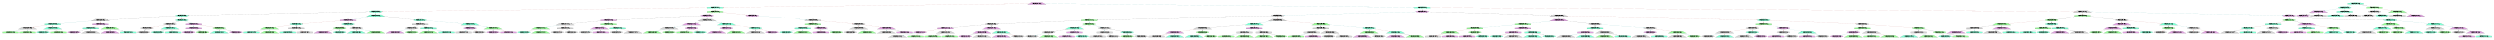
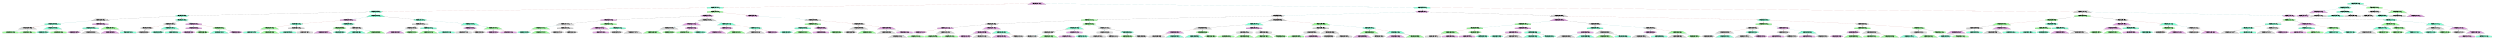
node "Node{data=[3171, 3171]}": removed
